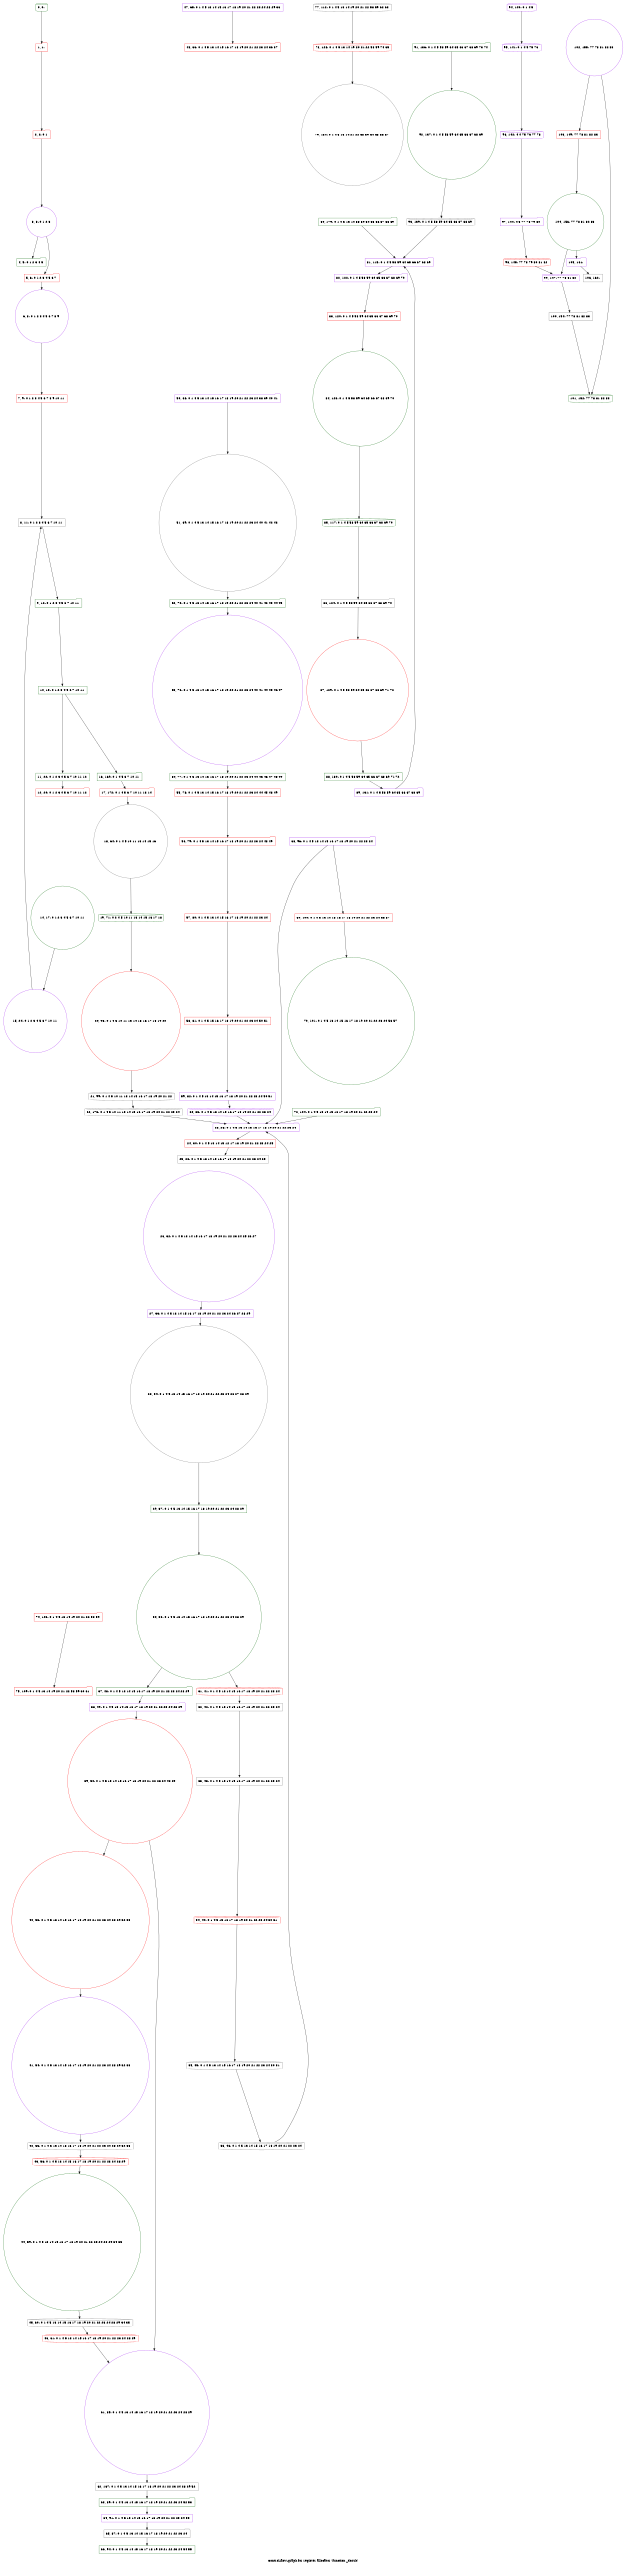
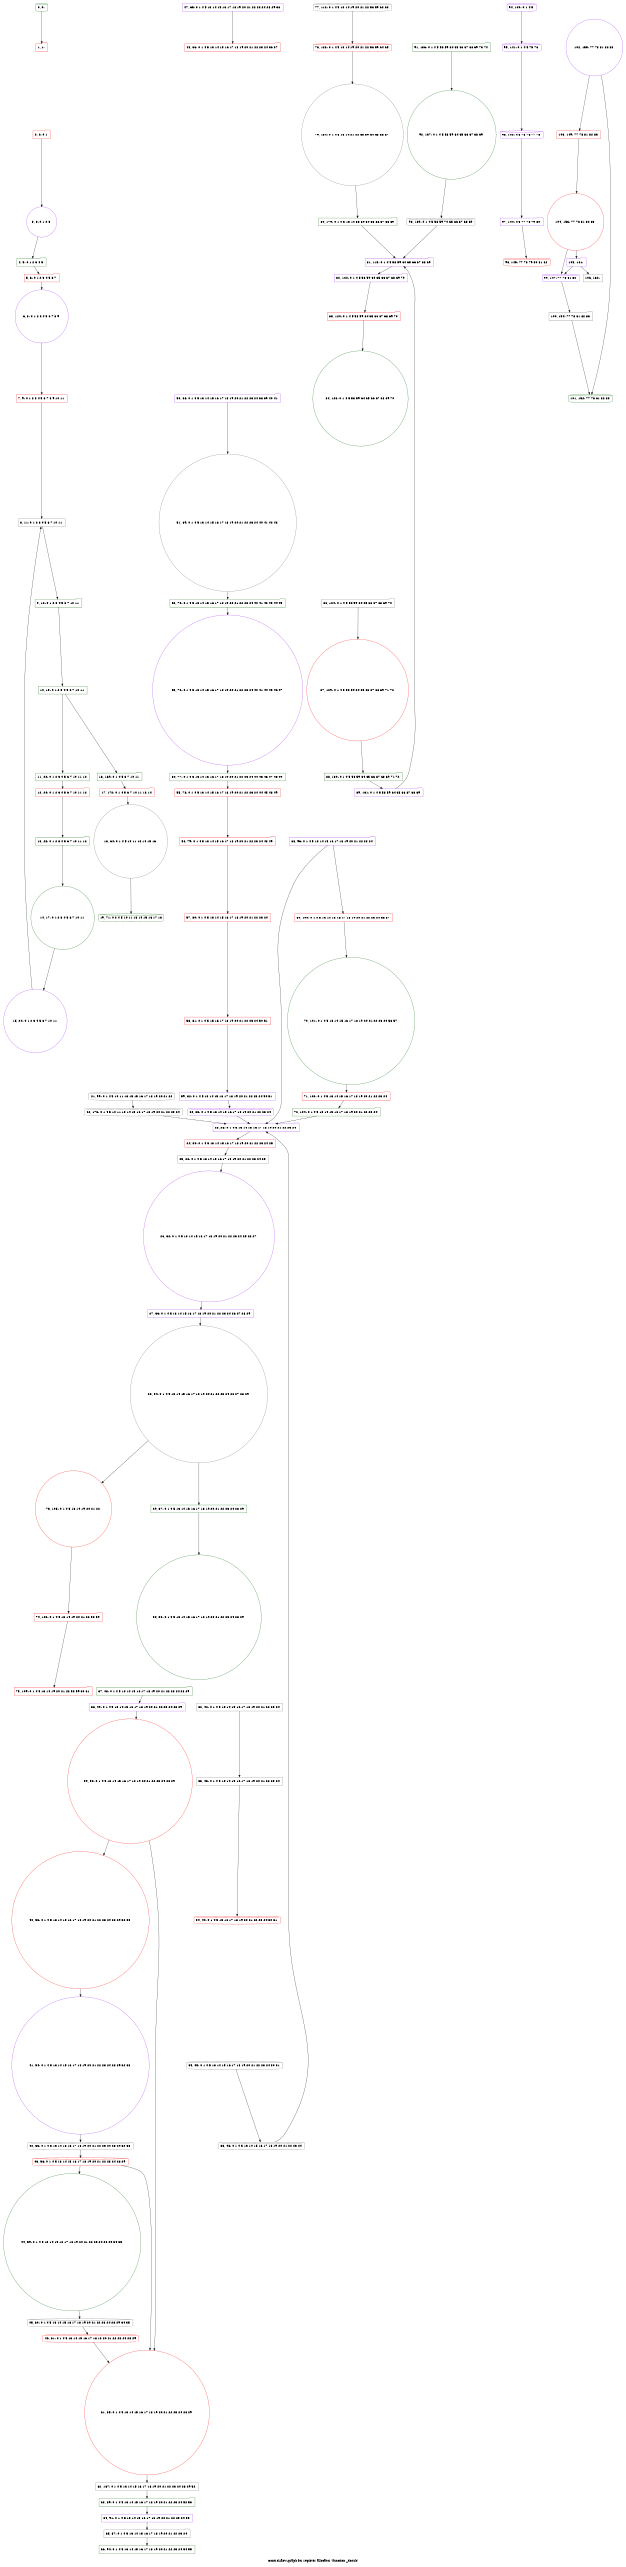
node "78, 128: 0 1 4 5 13 14 19 20 21 22 58 59 74 65": label "78, 128: 0 1 4 5 13 14 19 20 21 22 58 59 74 65" -> "78, 128: 0 1 4 5 13 14 19 20 21 22 58 59 64 65"
edge "1, 1:" -> "2, 2: 0 1": removed
node "96, 142: 4 4 75 76 77 78": label "96, 142: 4 4 75 76 77 78" -> "96, 142: 4 5 75 76 77 78"
edge "79, 134: 0 1 4 5 13 14 21 22 58 59 64 65 66 67" -> "80, 179: 0 1 4 5 13 14 58 59 64 65 66 67 68 69": added
node "93, 139: 0 1 4 5 58 59 64 65 66 67 68 69": label "93, 139: 0 1 4 5 58 59 64 65 66 67 68 69" -> "93, 139: 0 1 4 5 58 59 74 65 66 67 68 69"
node "104, 156: 77 78 81 82 83": color darkgreen -> red
edge "3, 3: 0 1 2 3" -> "5, 6: 0 1 2 3 4 5 6 7": now "4, 5: 0 1 2 3 4 5" -> "5, 6: 0 1 2 3 4 5 6 7"
edge "98, 145: 77 78 79 80 81 82" -> "99, 147: 77 78 81 82": now "105, 161:" -> "99, 147: 77 78 81 82"
node "85, 117: 0 1 4 5 58 59 64 65 66 67 68 69 70": removed
node "13, 23: 0 1 2 3 4 5 6 7 10 11 12": added
node "20, 93: 0 1 4 5 10 11 13 14 15 16 17 18 19 20": removed
node "21, 99: 0 1 4 5 10 11 13 14 15 16 17 18 19 20 21 22": label "21, 99: 0 1 4 5 10 11 13 14 15 16 17 18 19 20 21 22" -> "21, 99: 0 1 4 5 10 11 13 15 15 16 17 18 19 20 21 22"
node "71, 102: 0 1 4 5 13 14 15 16 17 18 19 20 21 22 23 24": added
node "24, 30: 0 1 4 5 13 14 15 12 17 18 19 20 21 22 23 24 25": label "24, 30: 0 1 4 5 13 14 15 12 17 18 19 20 21 22 23 24 25" -> "24, 30: 0 1 4 5 13 14 15 16 17 18 19 20 21 22 23 24 25"
edge "25, 28: 0 1 4 5 13 14 15 16 17 18 19 20 21 22 23 24 25" -> "26, 32: 0 1 4 5 13 14 15 16 17 18 19 20 21 22 23 24 25 26 27": added
node "73, 105: 0 1 4 5 13 14 19 20 21 22": added
edge "30, 38: 0 1 4 5 13 14 15 16 17 18 19 20 21 22 23 24 28 29" -> "37, 48: 0 1 4 5 13 14 15 16 17 18 19 20 21 22 23 24 28 29": removed
node "31, 41: 0 1 4 5 13 14 15 16 17 18 19 20 21 22 23 24": removed
node "39, 50: 0 1 4 5 13 14 15 16 17 18 19 20 21 22 23 24 48 29": label "39, 50: 0 1 4 5 13 14 15 16 17 18 19 20 21 22 23 24 48 29" -> "39, 50: 0 1 4 5 13 14 15 16 17 18 19 20 21 22 23 24 28 29"
edge "34, 44: 0 1 4 5 15 16 17 18 19 20 21 22 23 24 30 31" -> "35, 45: 0 1 4 5 13 14 15 16 17 18 19 20 21 22 23 24 30 31": removed
edge "43, 56: 0 1 4 5 13 14 15 16 17 18 19 20 21 22 23 24 28 29" -> "61, 85: 0 1 4 5 13 14 15 16 17 18 19 20 21 22 23 24 28 29": added
node "46, 61: 0 1 4 5 13 14 15 16 17 18 19 20 21 22 23 24 28 29": label "46, 61: 0 1 4 5 13 14 15 16 17 18 19 20 21 22 23 24 28 29" -> "46, 61: 0 1 4 5 13 14 15 16 17 18 13 20 21 22 23 24 28 29"
node "61, 85: 0 1 4 5 13 14 15 16 17 18 19 20 21 22 23 24 28 29": color purple -> red
